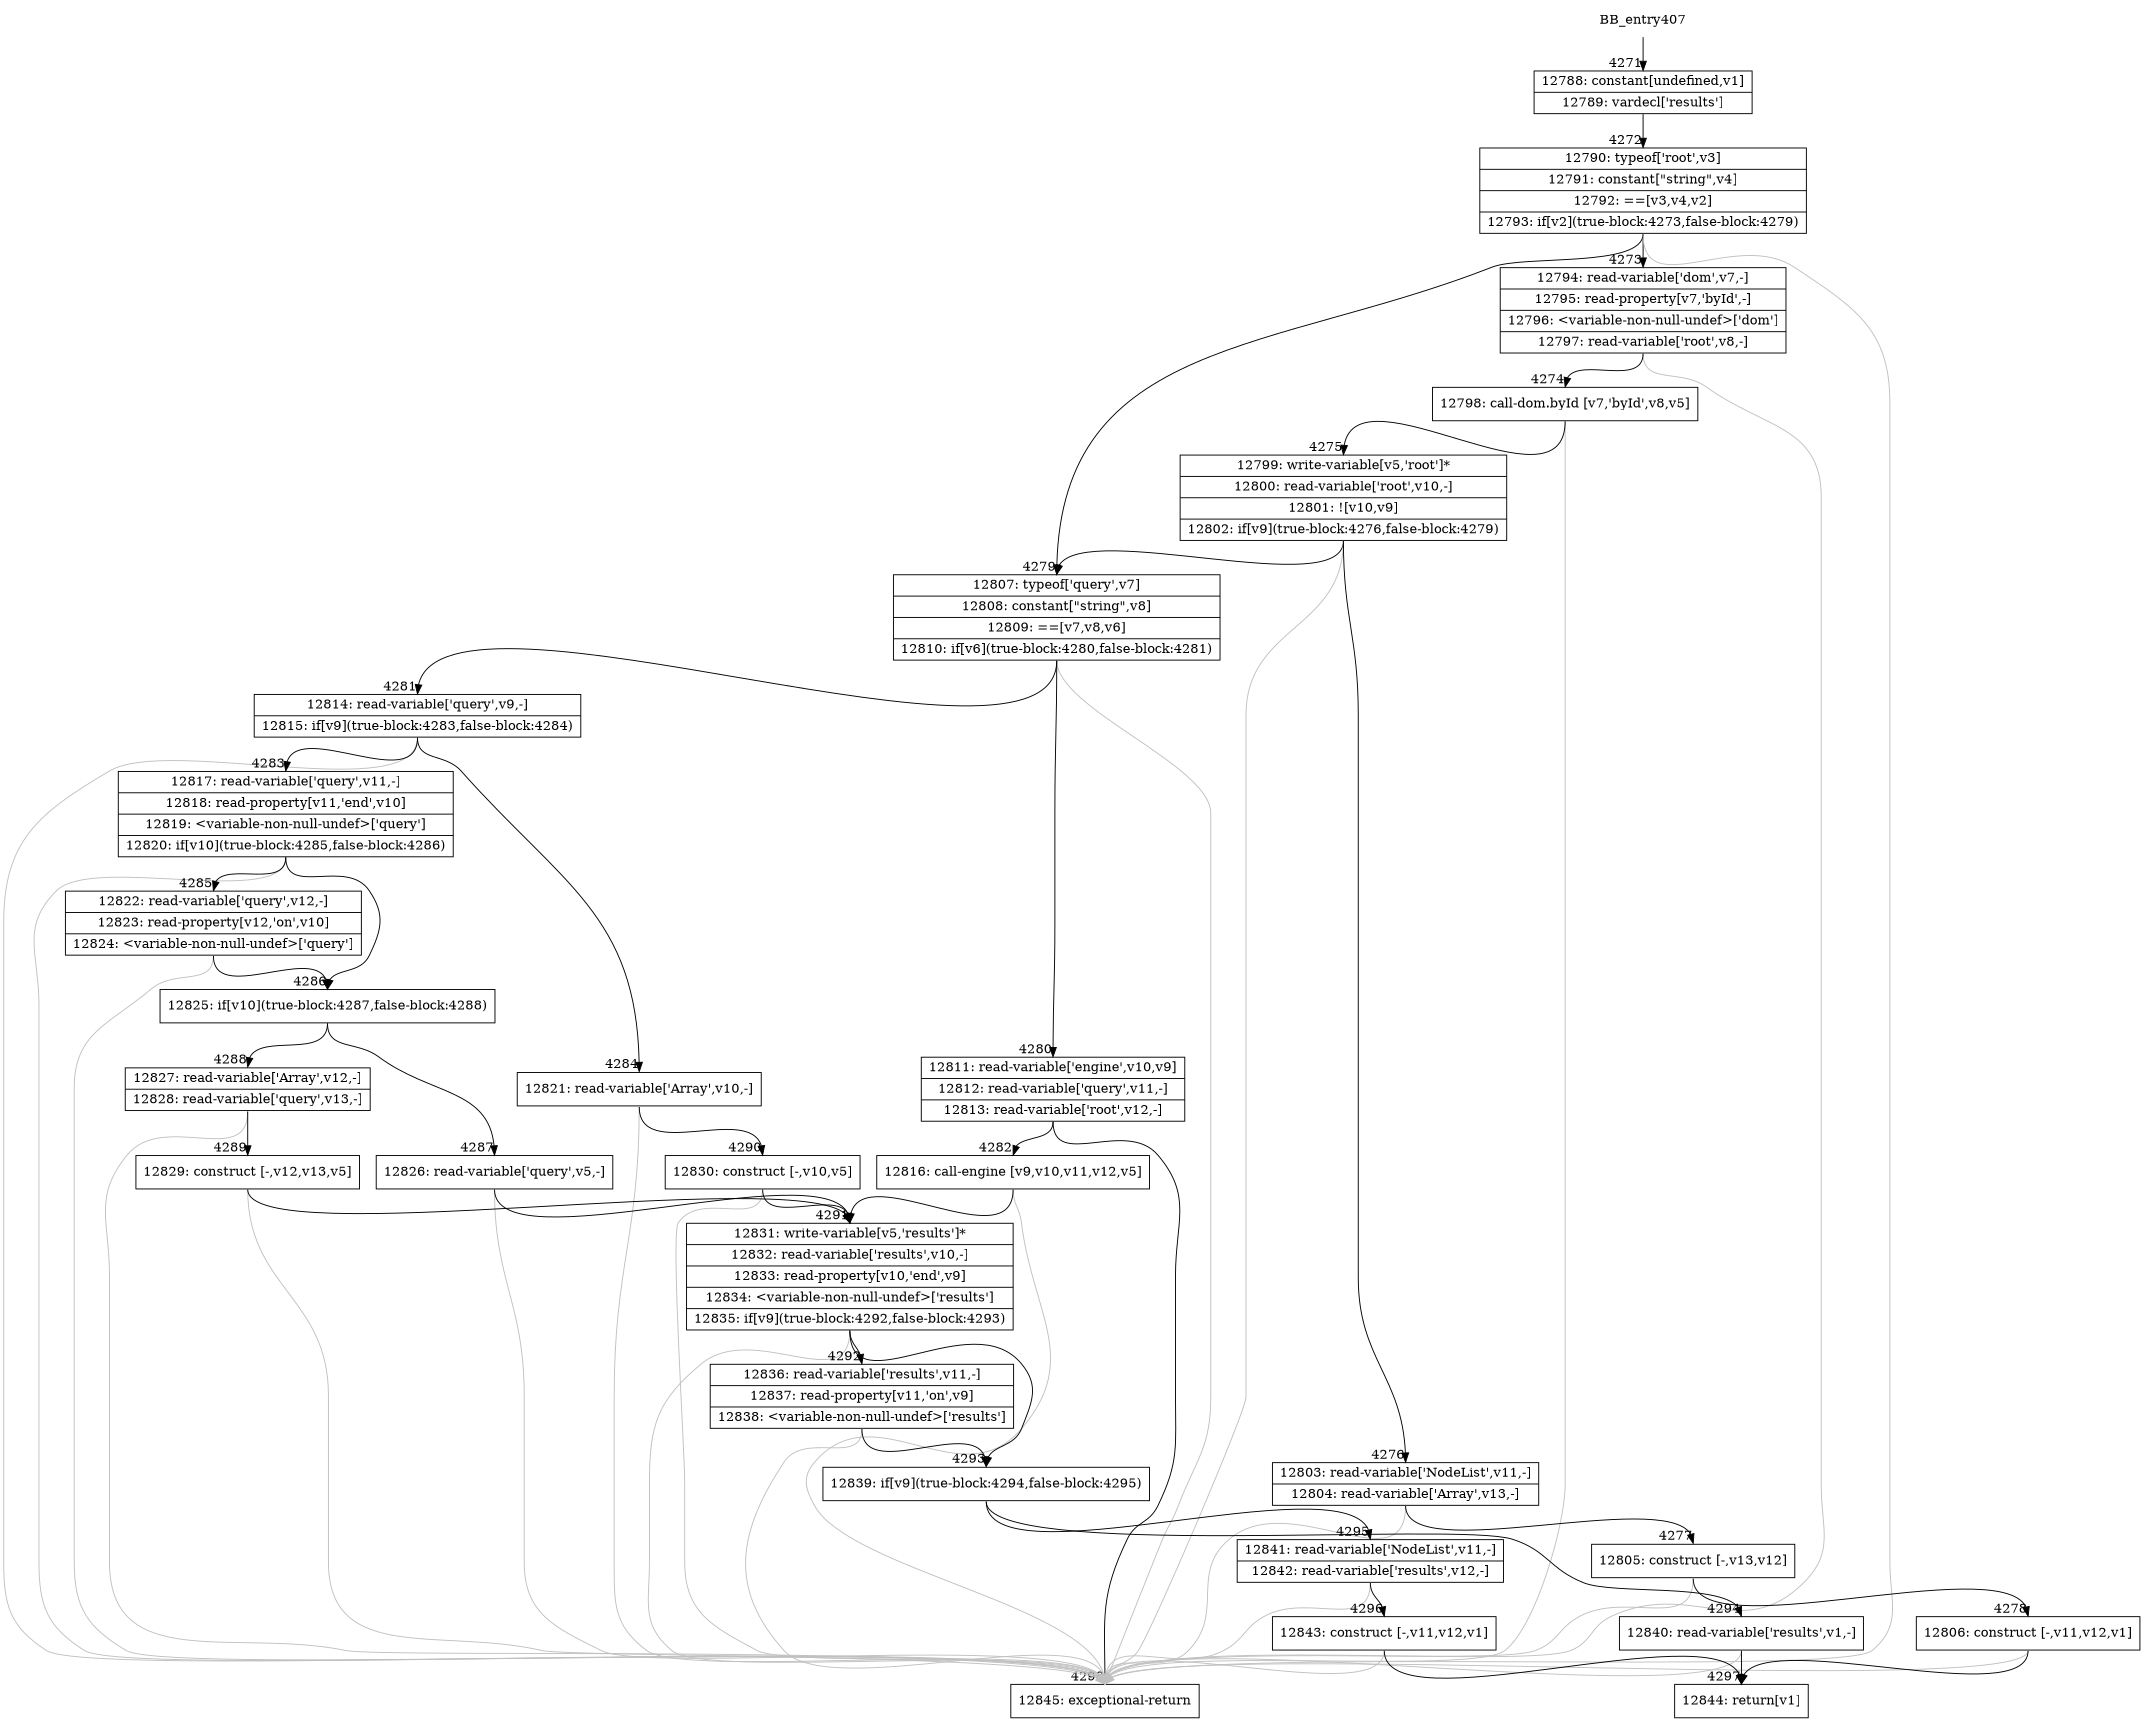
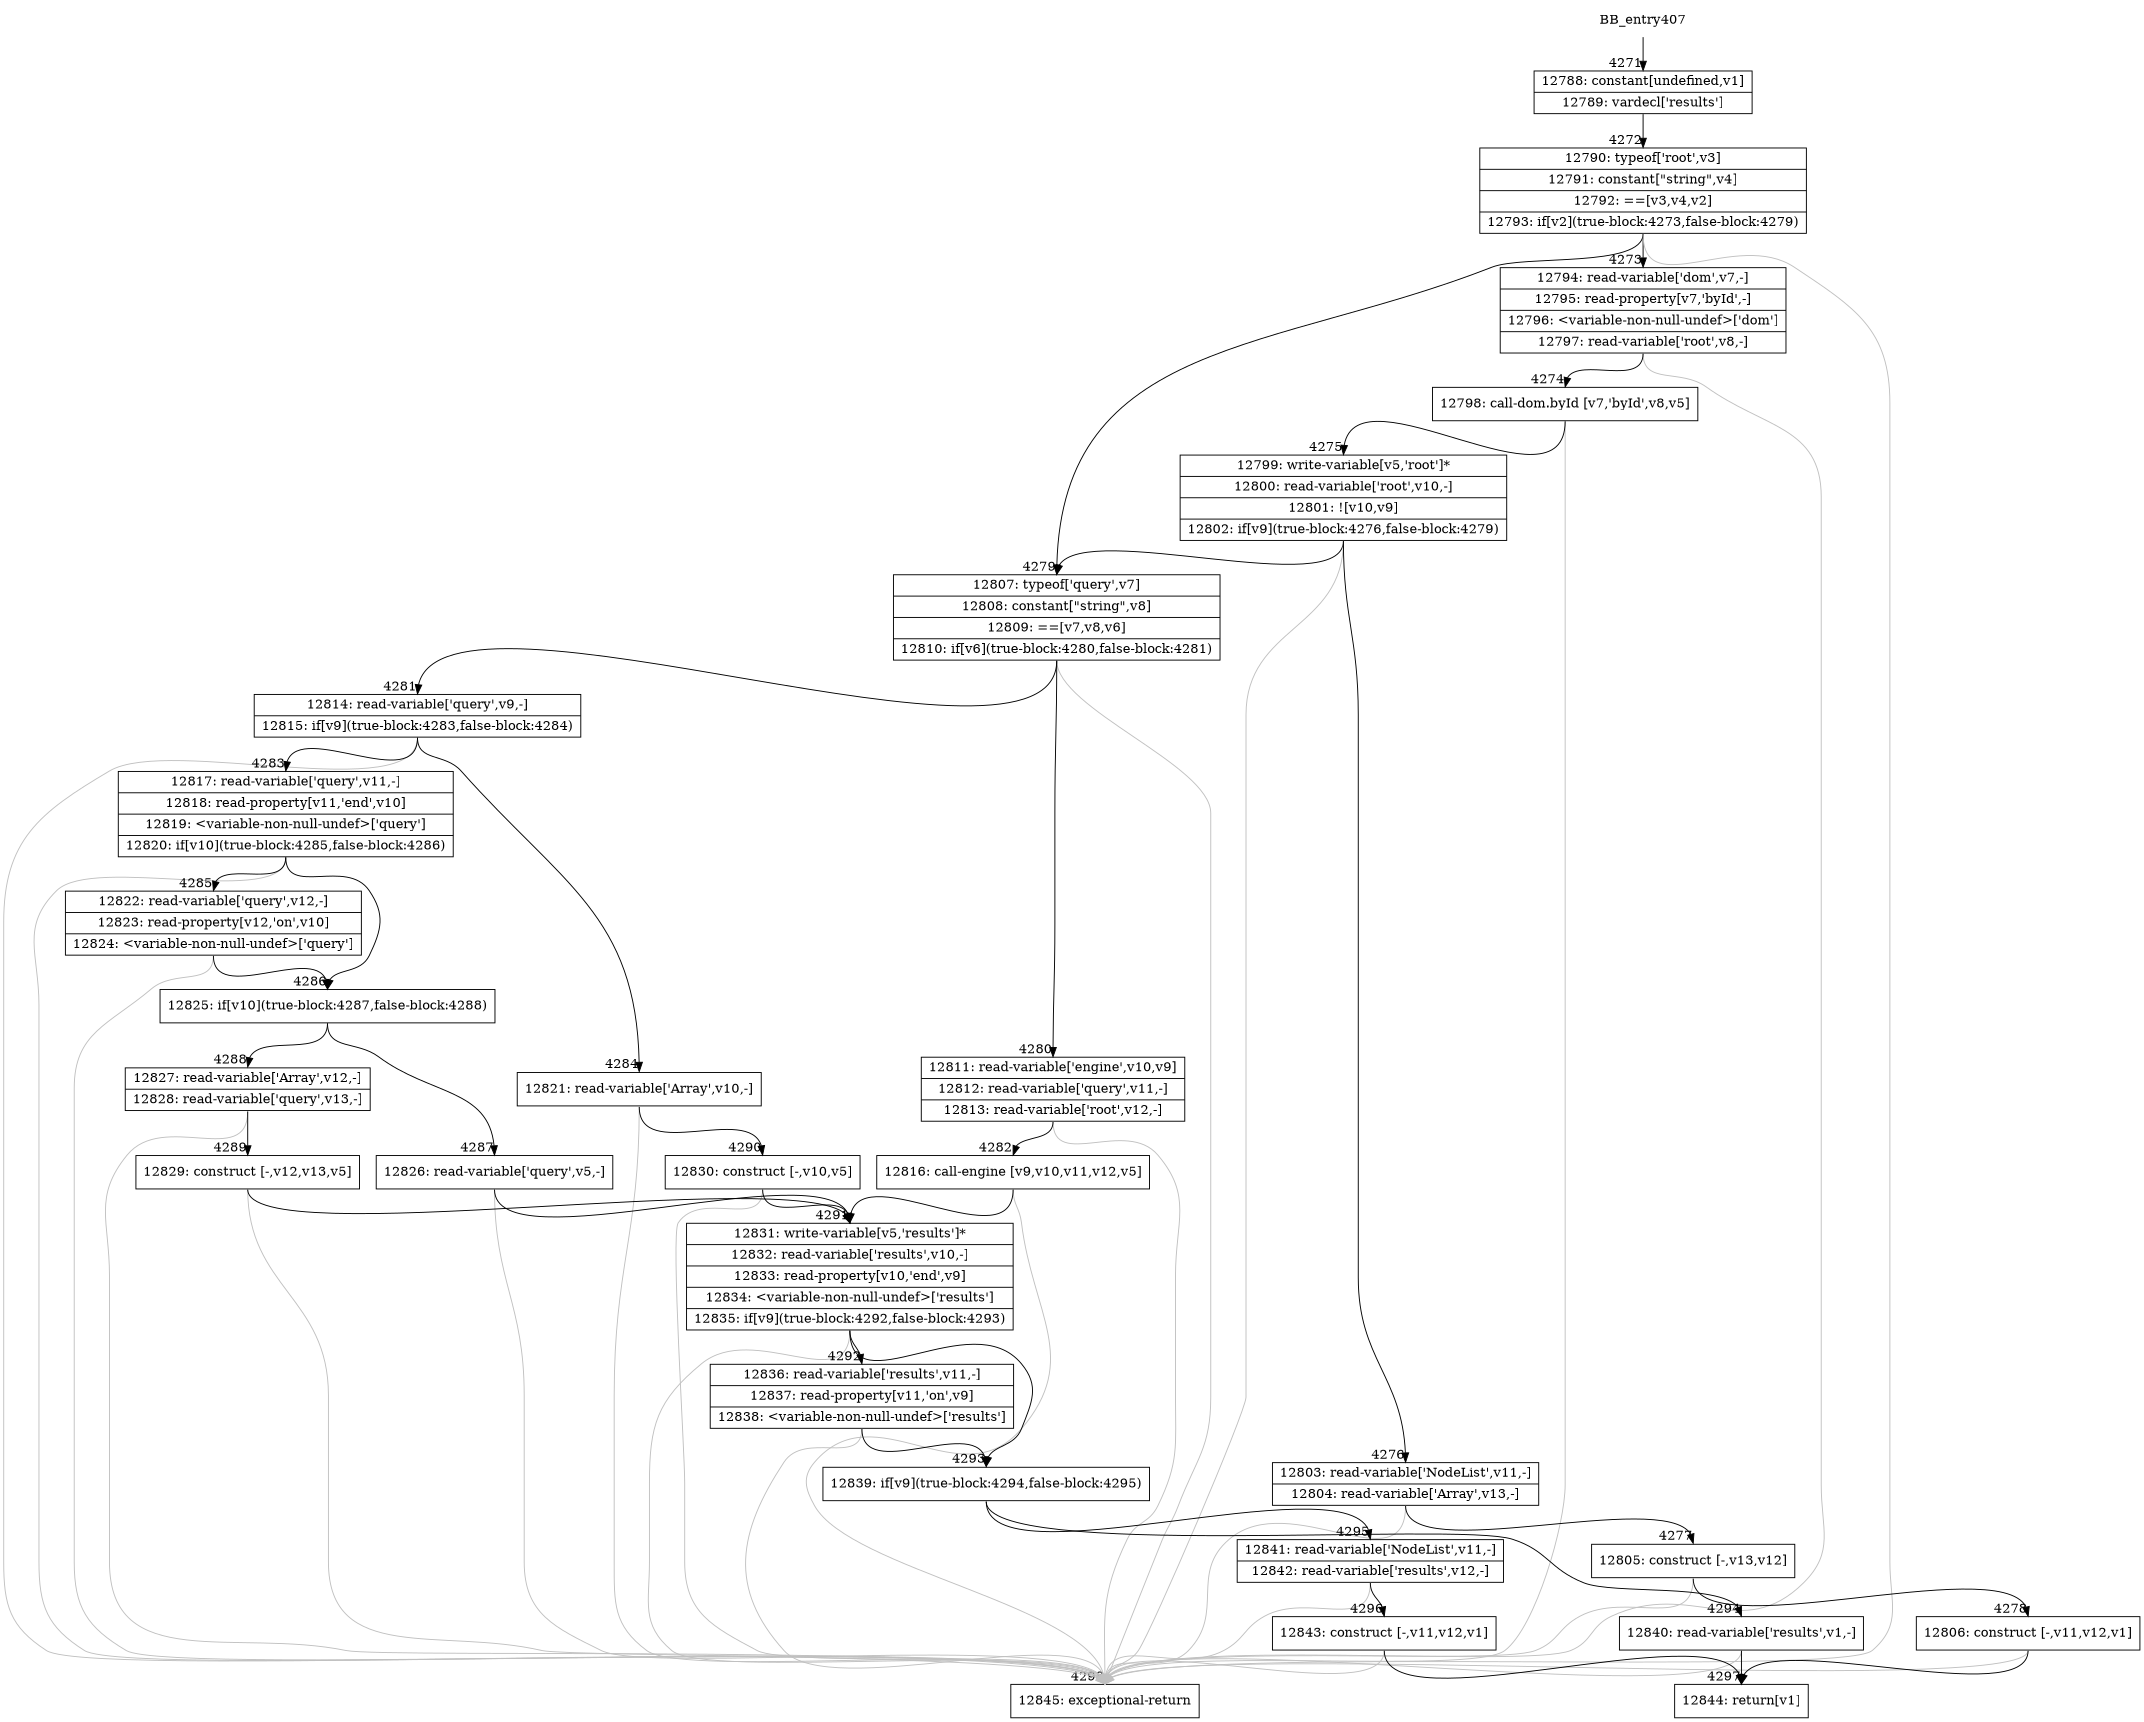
edge "12811: read-variable['engine',v10,v9]" -> "12845: exceptional-return": color black -> gray
